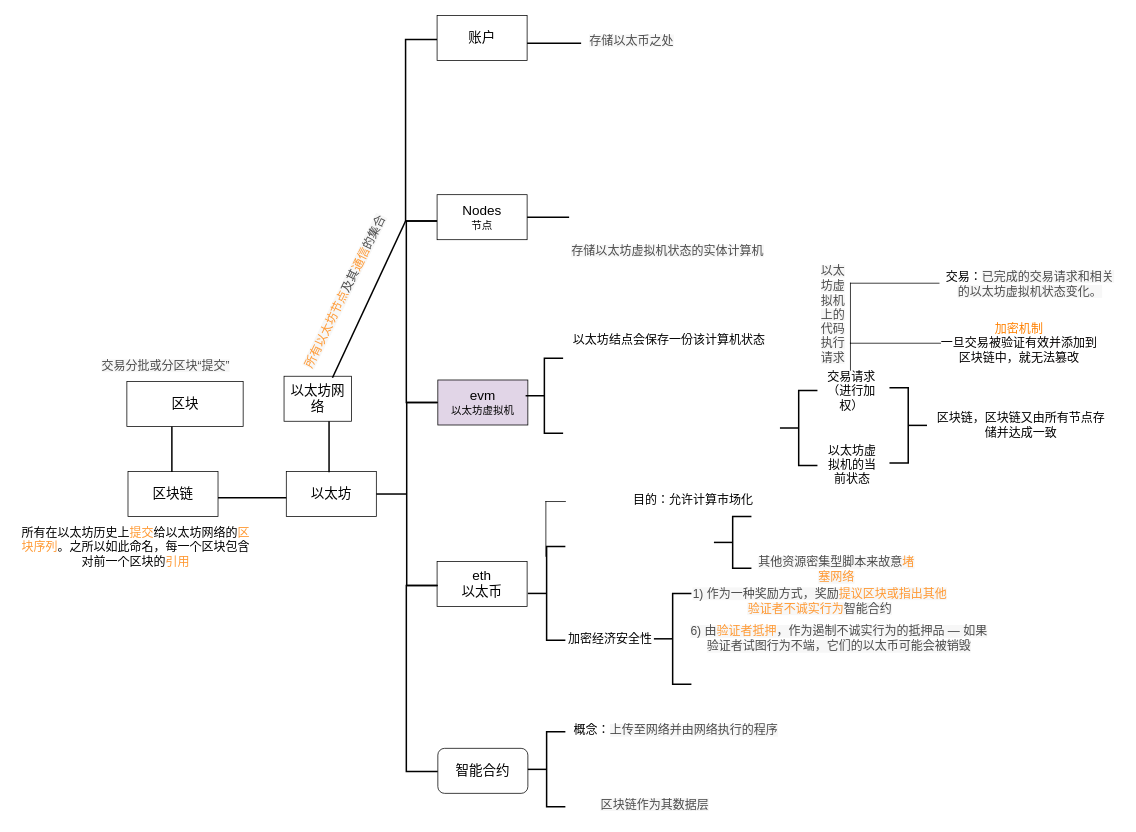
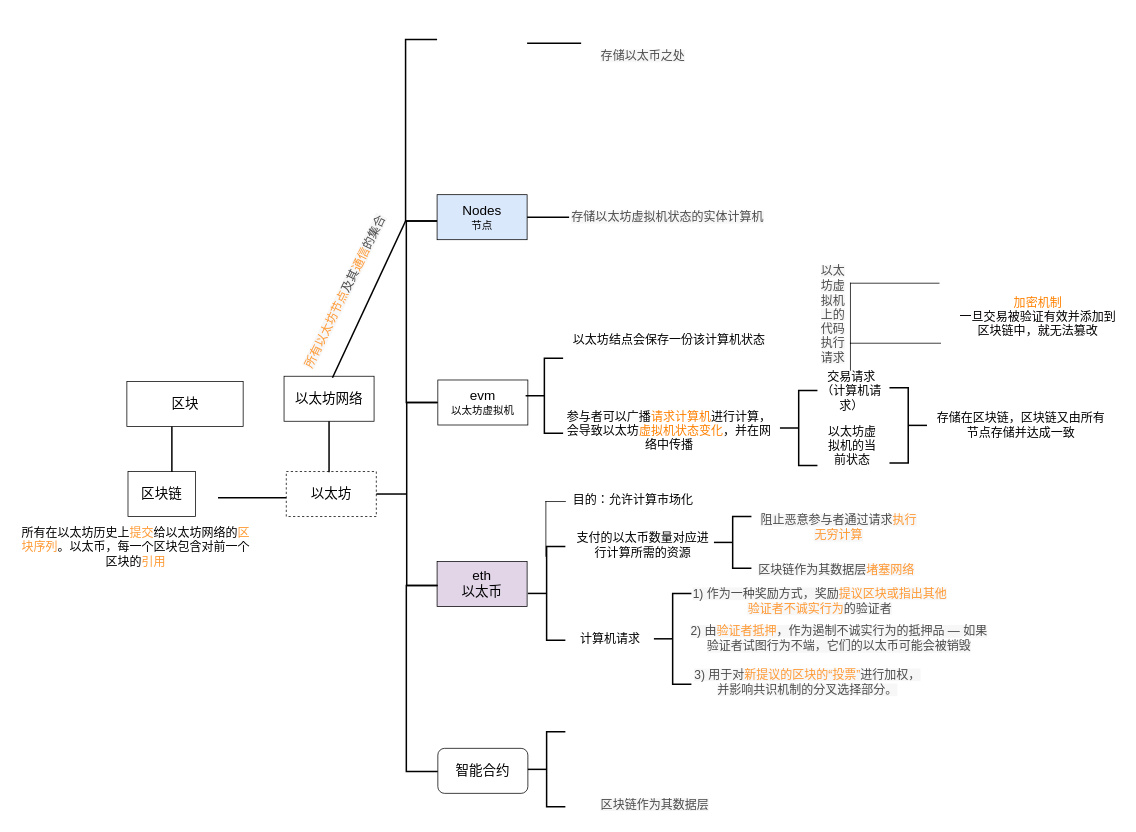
node "账户": removed
node "存储以太币之处": moved (632, 41) -> (643, 56)
node "Nodes 节点": fillcolor #ffffff -> #dae8fc
node "存储以太坊虚拟机状态的实体计算机": moved (668, 251) -> (668, 217)
node "交易：已完成的交易请求和相关的以太坊虚拟机状态变化。": removed
node "加密机制 一旦交易被验证有效并添加到区块链中，就无法篡改": moved (1019, 343) -> (1038, 317)
node "交易分批或分区块“提交”": removed
node "交易请求 （进行加权）": label "交易请求 （进行加权）" -> "交易请求 （计算机请求）"
node "以太坊网络": size 68x45 -> 90x45
node "evm 以太坊虚拟机": fillcolor #e1d5e7 -> #ffffff
node "区块链，区块链又由所有节点存储并达成一致": label "区块链，区块链又由所有节点存储并达成一致" -> "存储在区块链，区块链又由所有节点存储并达成一致"
node "参与者可以广播请求计算机进行计算，会导致以太坊虚拟机状态变化，并在网络中传播": added
node "以太坊虚拟机的当前状态": moved (852, 465) -> (852, 446)
node "区块链": size 90x45 -> 68x45
node "以太坊": style solid -> dashed
node "目的：允许计算市场化": moved (693, 500) -> (633, 500)
node "阻止恶意参与者通过请求执行无穷计算": added
node "支付的以太币数量对应进行计算所需的资源": added
node "所有在以太坊历史上提交给以太坊网络的区块序列。之所以如此命名，每一个区块包含对前一个区块的引用": label "所有在以太坊历史上提交给以太坊网络的区块序列。之所以如此命名，每一个区块包含对前一个区块的引用" -> "所有在以太坊历史上提交给以太坊网络的区块序列。以太币，每一个区块包含对前一个区块的引用"
node "其他资源密集型脚本来故意堵塞网络": label "其他资源密集型脚本来故意堵塞网络" -> "区块链作为其数据层堵塞网络"
node "eth 以太币": fillcolor #ffffff -> #e1d5e7
node "1) 作为一种奖励方式，奖励提议区块或指出其他验证者不诚实行为智能合约": label "1) 作为一种奖励方式，奖励提议区块或指出其他验证者不诚实行为智能合约" -> "1) 作为一种奖励方式，奖励提议区块或指出其他验证者不诚实行为的验证者"
node "加密经济安全性": label "加密经济安全性" -> "计算机请求"
node "6) 由验证者抵押，作为遏制不诚实行为的抵押品 — 如果验证者试图行为不端，它们的以太币可能会被销毁": label "6) 由验证者抵押，作为遏制不诚实行为的抵押品 — 如果验证者试图行为不端，它们的以太币可能会被销毁" -> "2) 由验证者抵押，作为遏制不诚实行为的抵押品 — 如果验证者试图行为不端，它们的以太币可能会被销毁"
node "3) 用于对新提议的区块的“投票”进行加权，并影响共识机制的分叉选择部分。": added
node "概念：上传至网络并由网络执行的程序": removed
